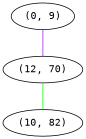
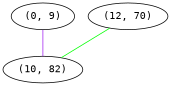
edge "(0, 9)" -- "(12, 70)": now "(0, 9)" -- "(10, 82)"
